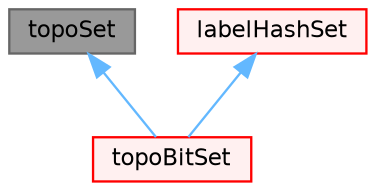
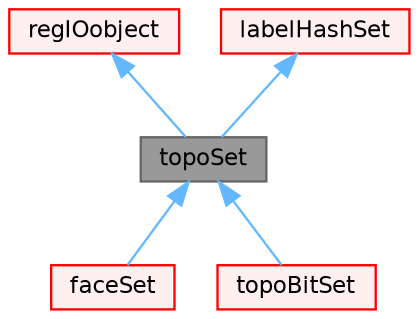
node "regIOobject": added
edge "topoBitSet" -> "labelHashSet": now "topoSet" -> "labelHashSet"
node "faceSet": added
